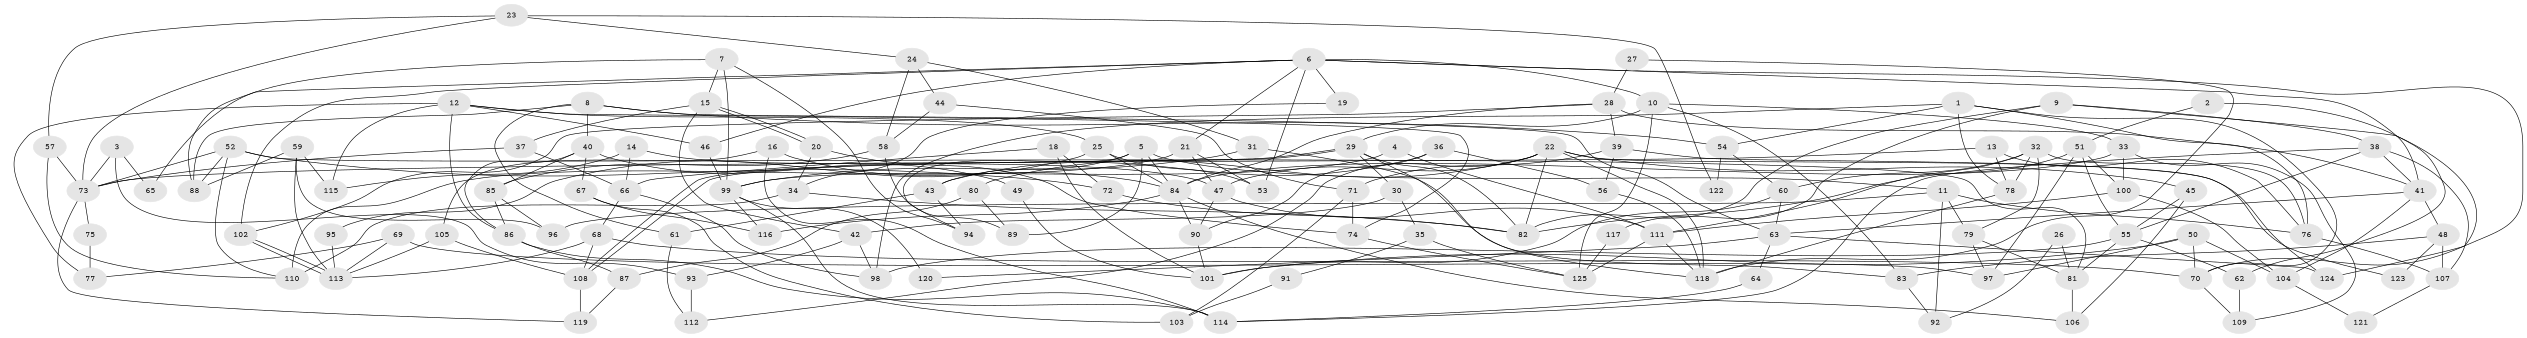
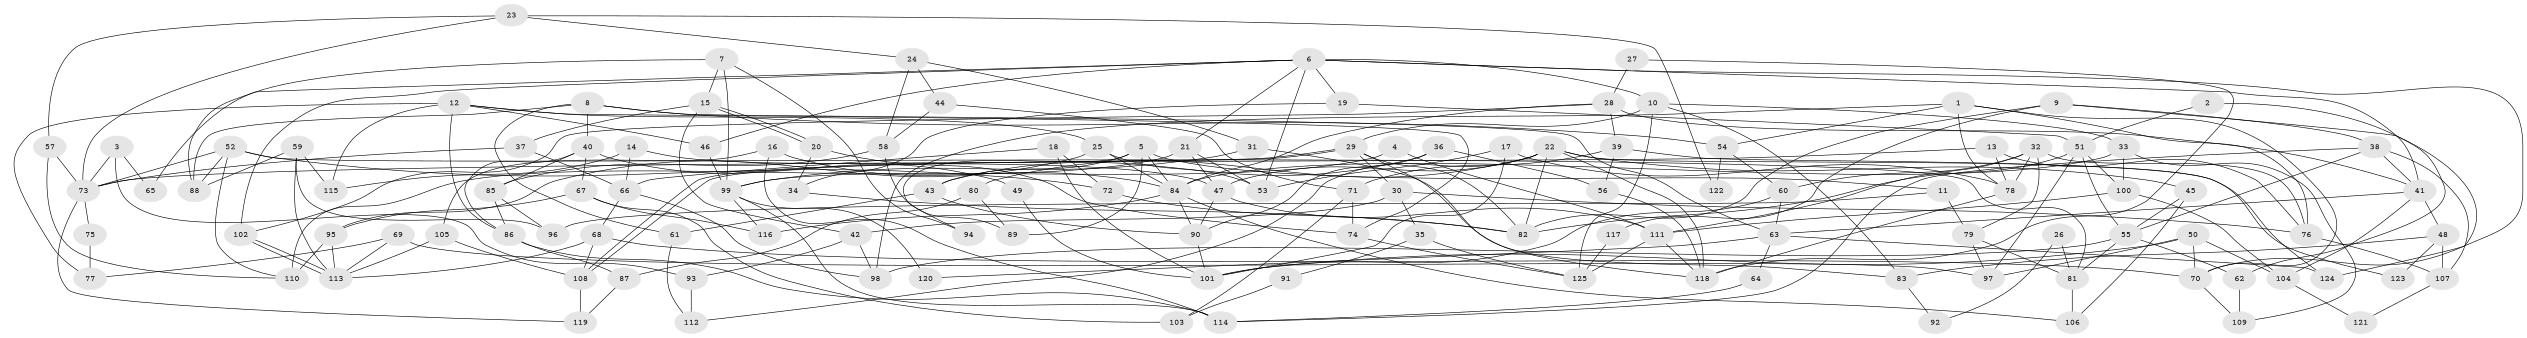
edge "19" -- "51": added
node "17": added
edge "34" -- "110": now "95" -- "110"
edge "67" -- "95": added
edge "43" -- "94": now "43" -- "90"
edge "11" -- "76": now "30" -- "76"
edge "11" -- "92": removed
